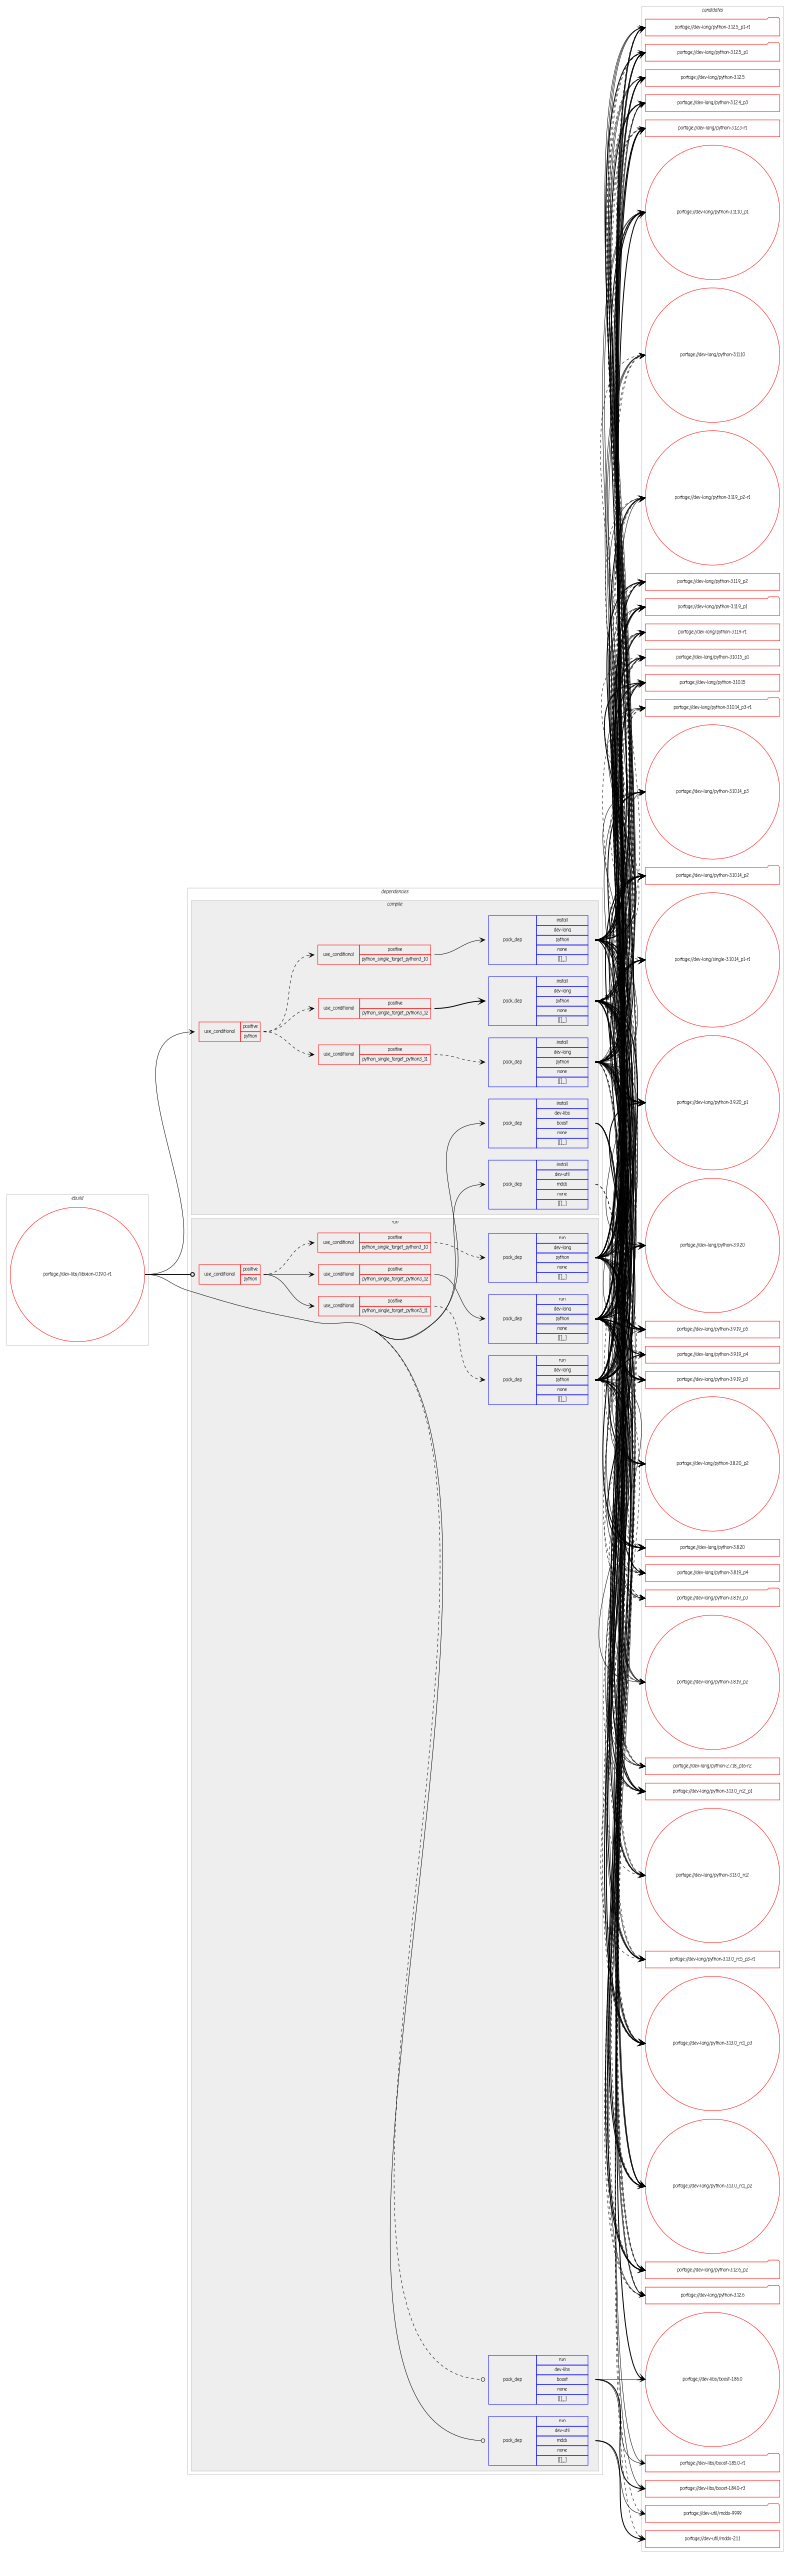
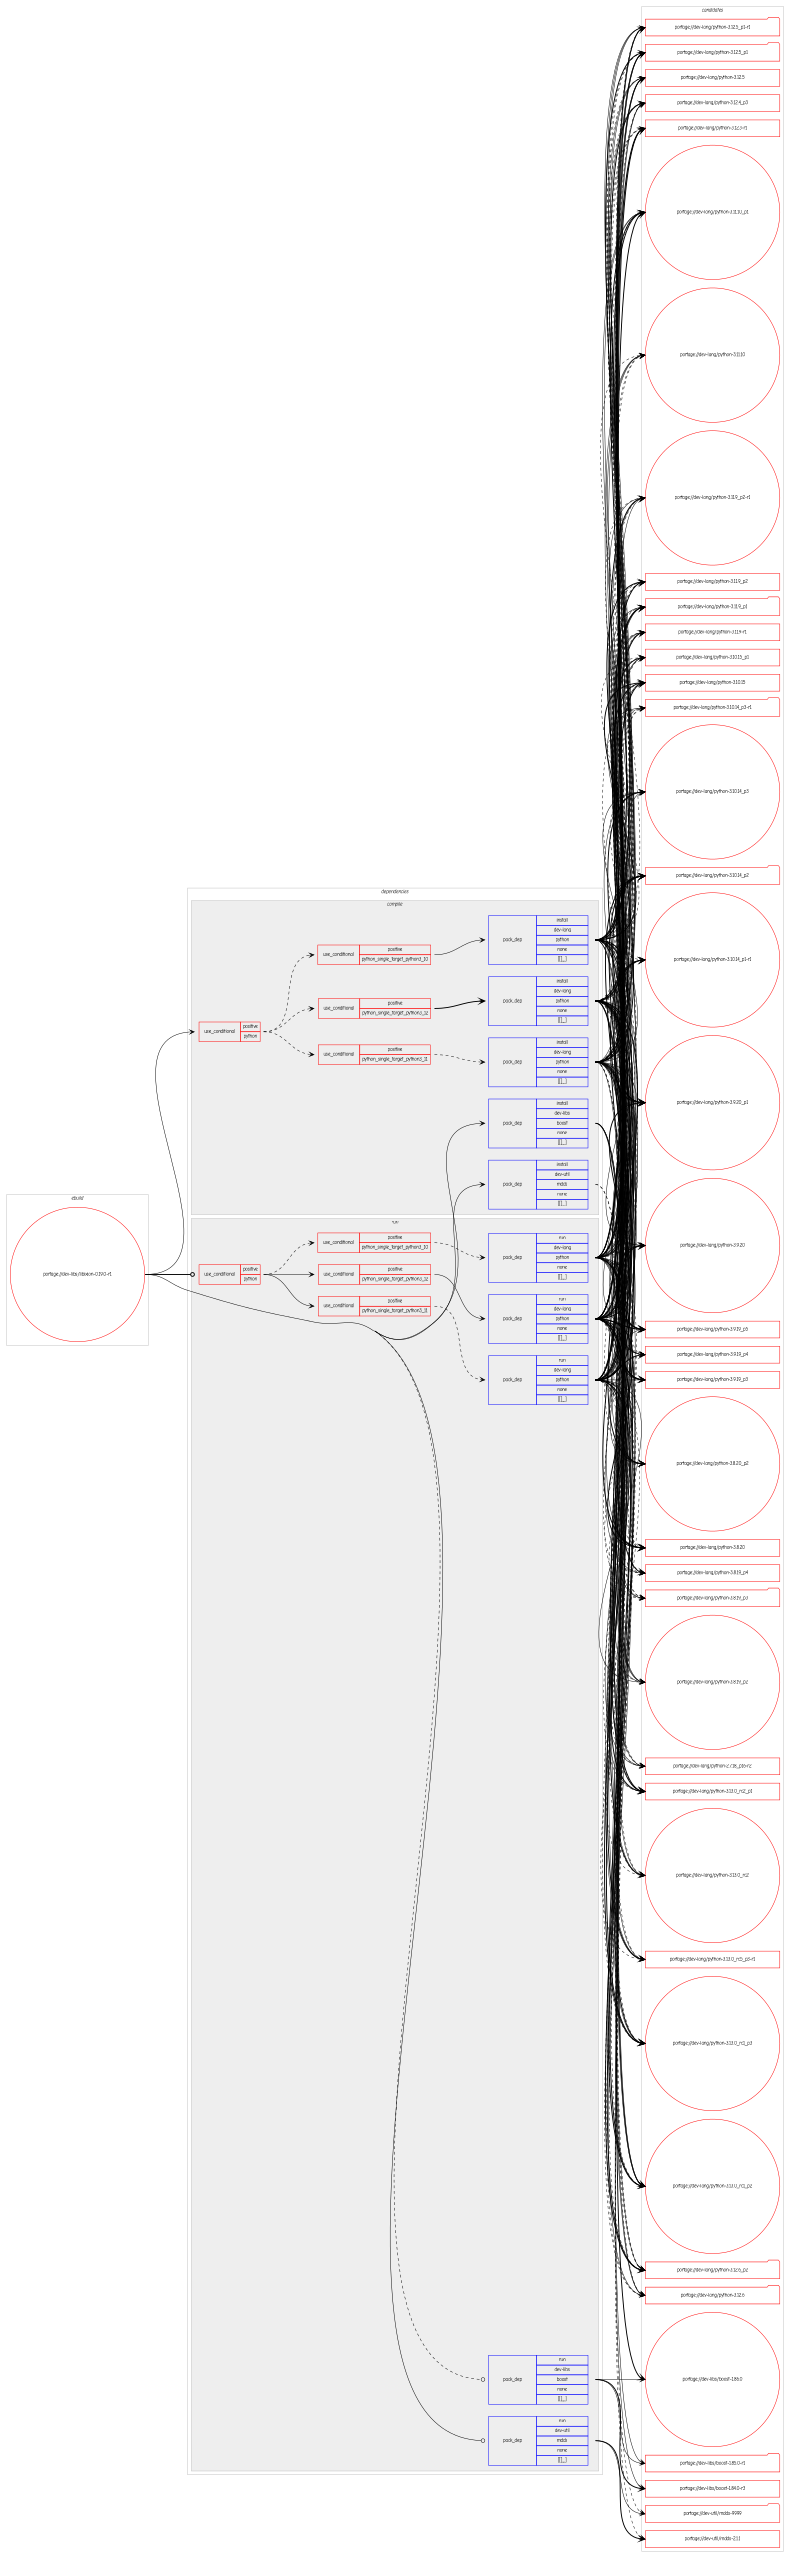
node "portage://dev-lang/single-3.10.14_p1-r1": label "portage://dev-lang/single-3.10.14_p1-r1" -> "portage://dev-lang/python-3.10.14_p1-r1"
